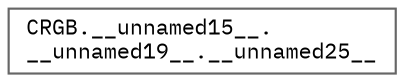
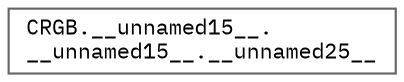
node "CRGB.__unnamed15__. __unnamed19__.__unnamed25__": label "CRGB.__unnamed15__. __unnamed19__.__unnamed25__" -> "CRGB.__unnamed15__. __unnamed15__.__unnamed25__"
